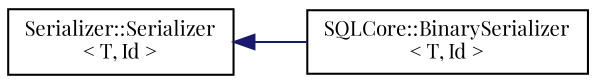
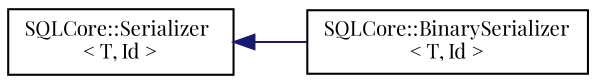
node "Serializer::Serializer < T, Id >": label "Serializer::Serializer < T, Id >" -> "SQLCore::Serializer < T, Id >"
